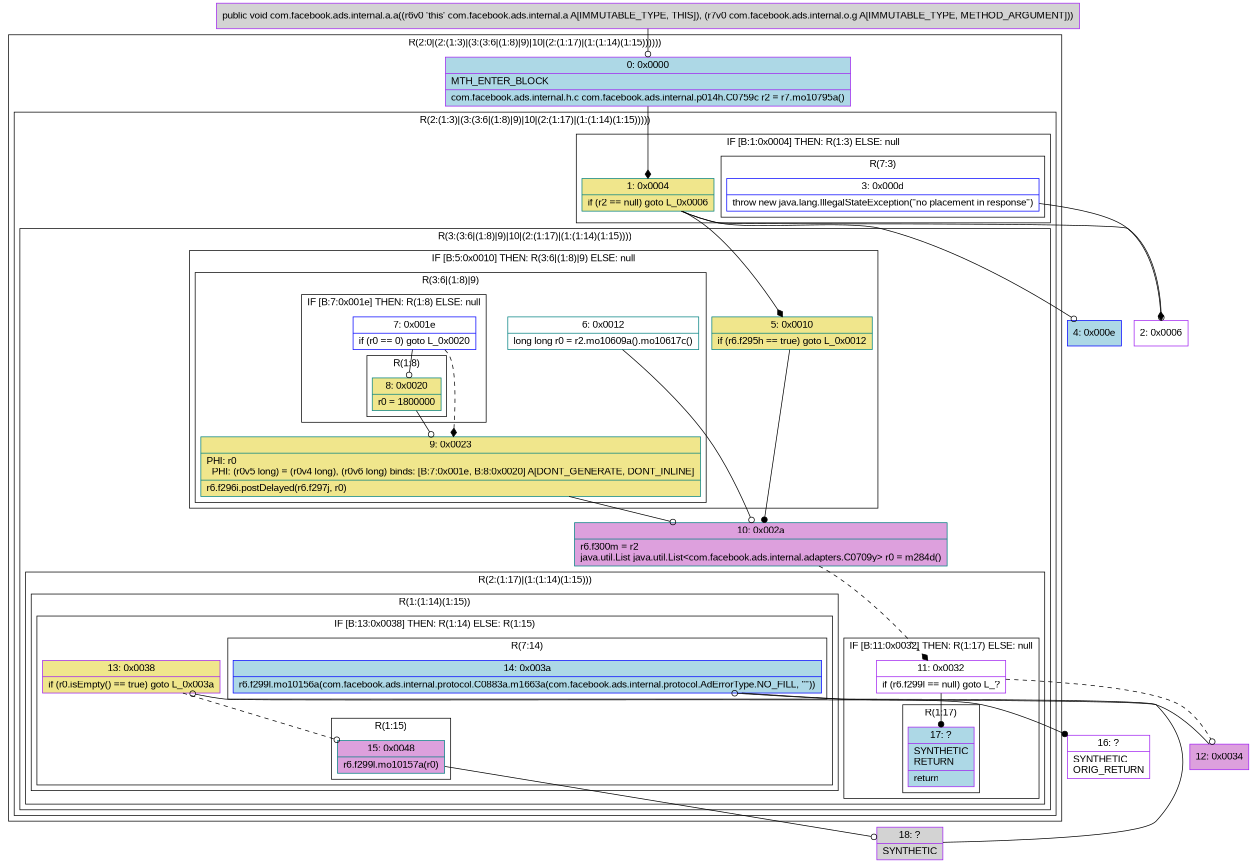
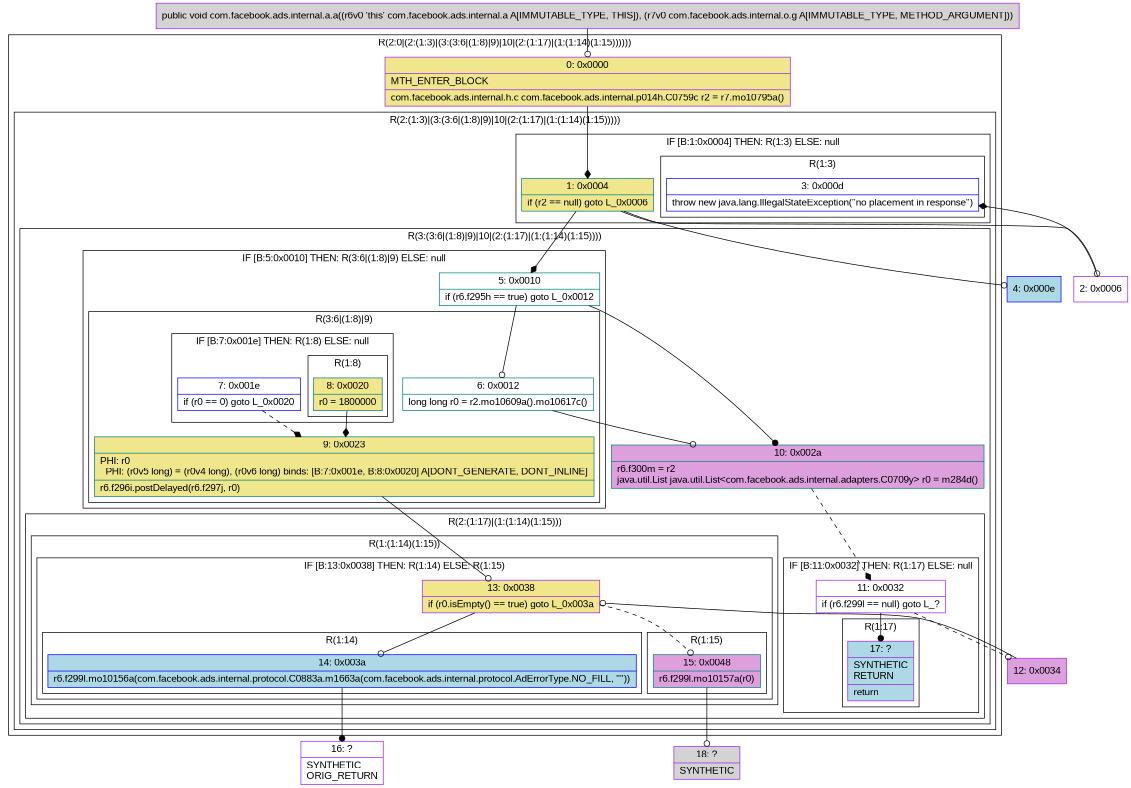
node "0: 0x0000": fillcolor lightblue -> khaki
cluster "R(7:3)": label "R(7:3)" -> "R(1:3)"
edge "3: 0x000d" -> "2: 0x0006": reversed
node "5: 0x0010": fillcolor khaki -> white
edge "5: 0x0010" -> "6: 0x0012": added
edge "7: 0x001e" -> "8: 0x0020": removed
edge "8: 0x0020" -> "9: 0x0023": arrowhead odot -> diamond
edge "9: 0x0023" -> "10: 0x002a": now "9: 0x0023" -> "13: 0x0038"
cluster "R(7:14)": label "R(7:14)" -> "R(1:14)"
edge "18: ?" -> "14: 0x003a": now "13: 0x0038" -> "14: 0x003a"
